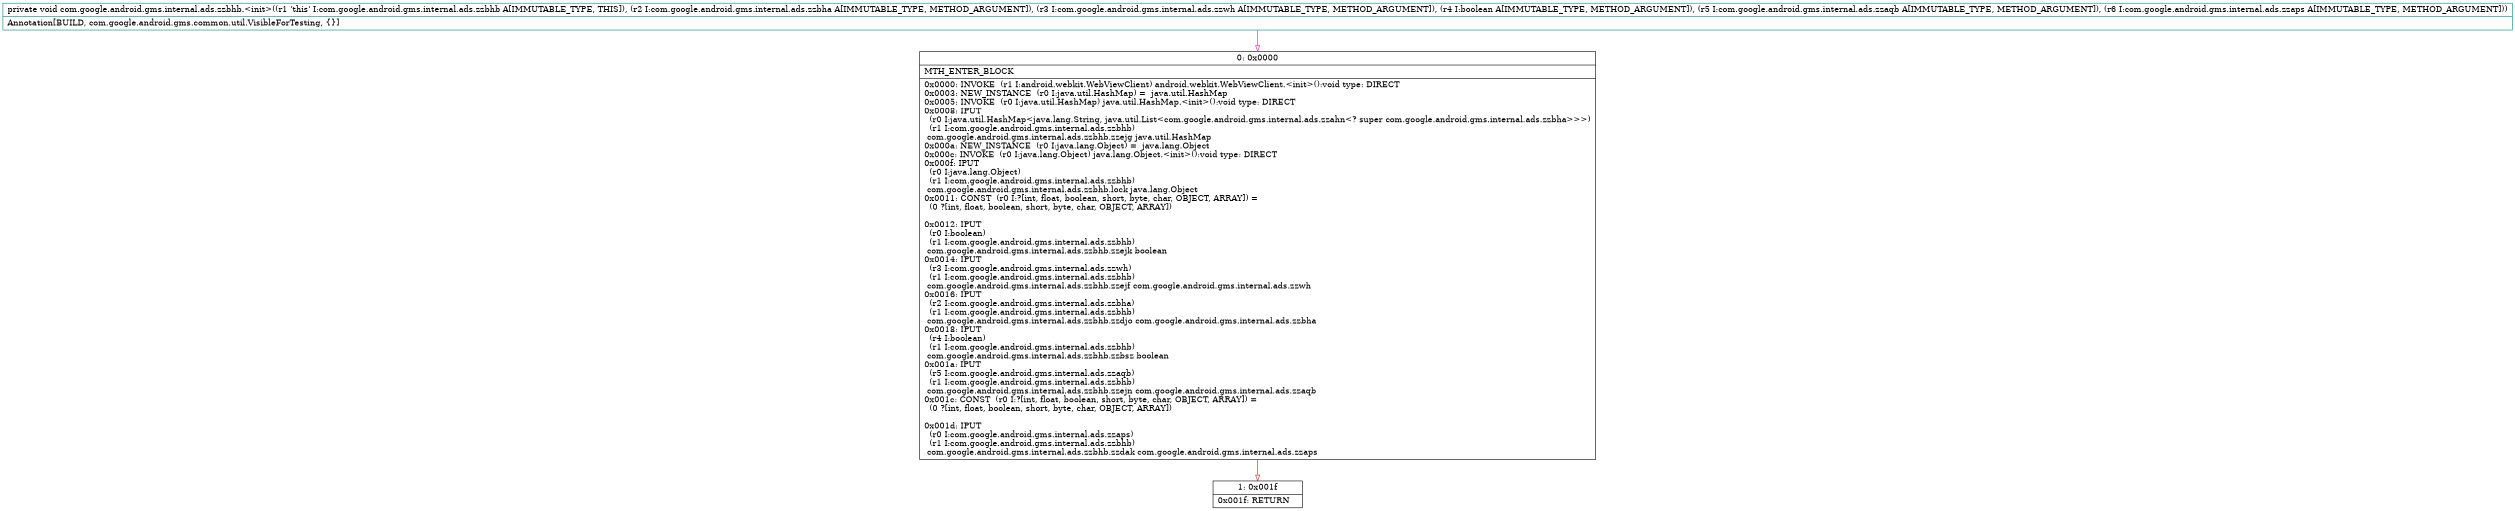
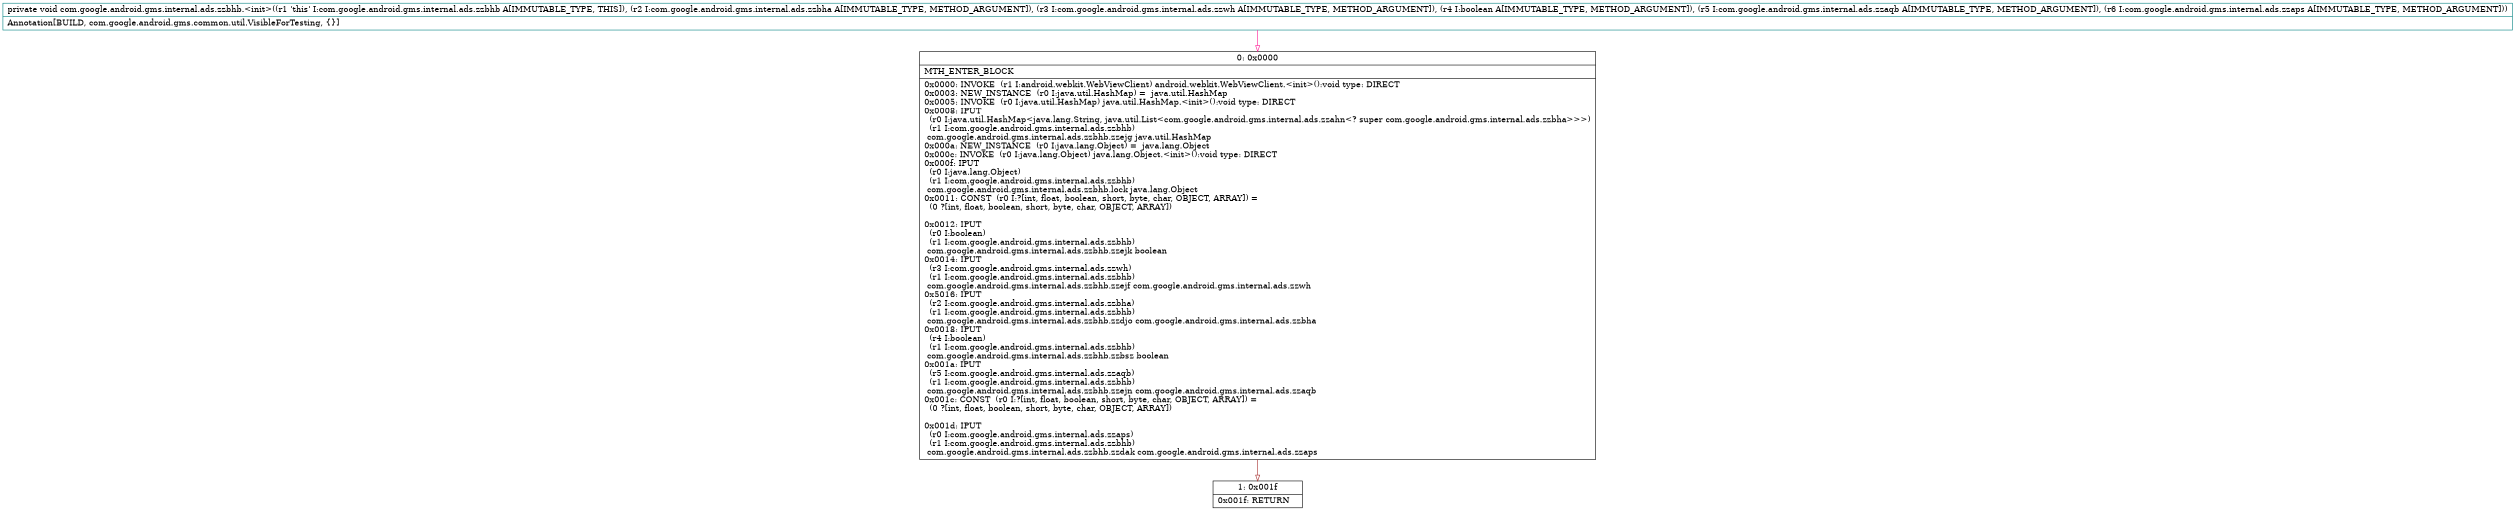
node "0: 0x0000": text "0x0016: IPUT" -> "0x5016: IPUT"
